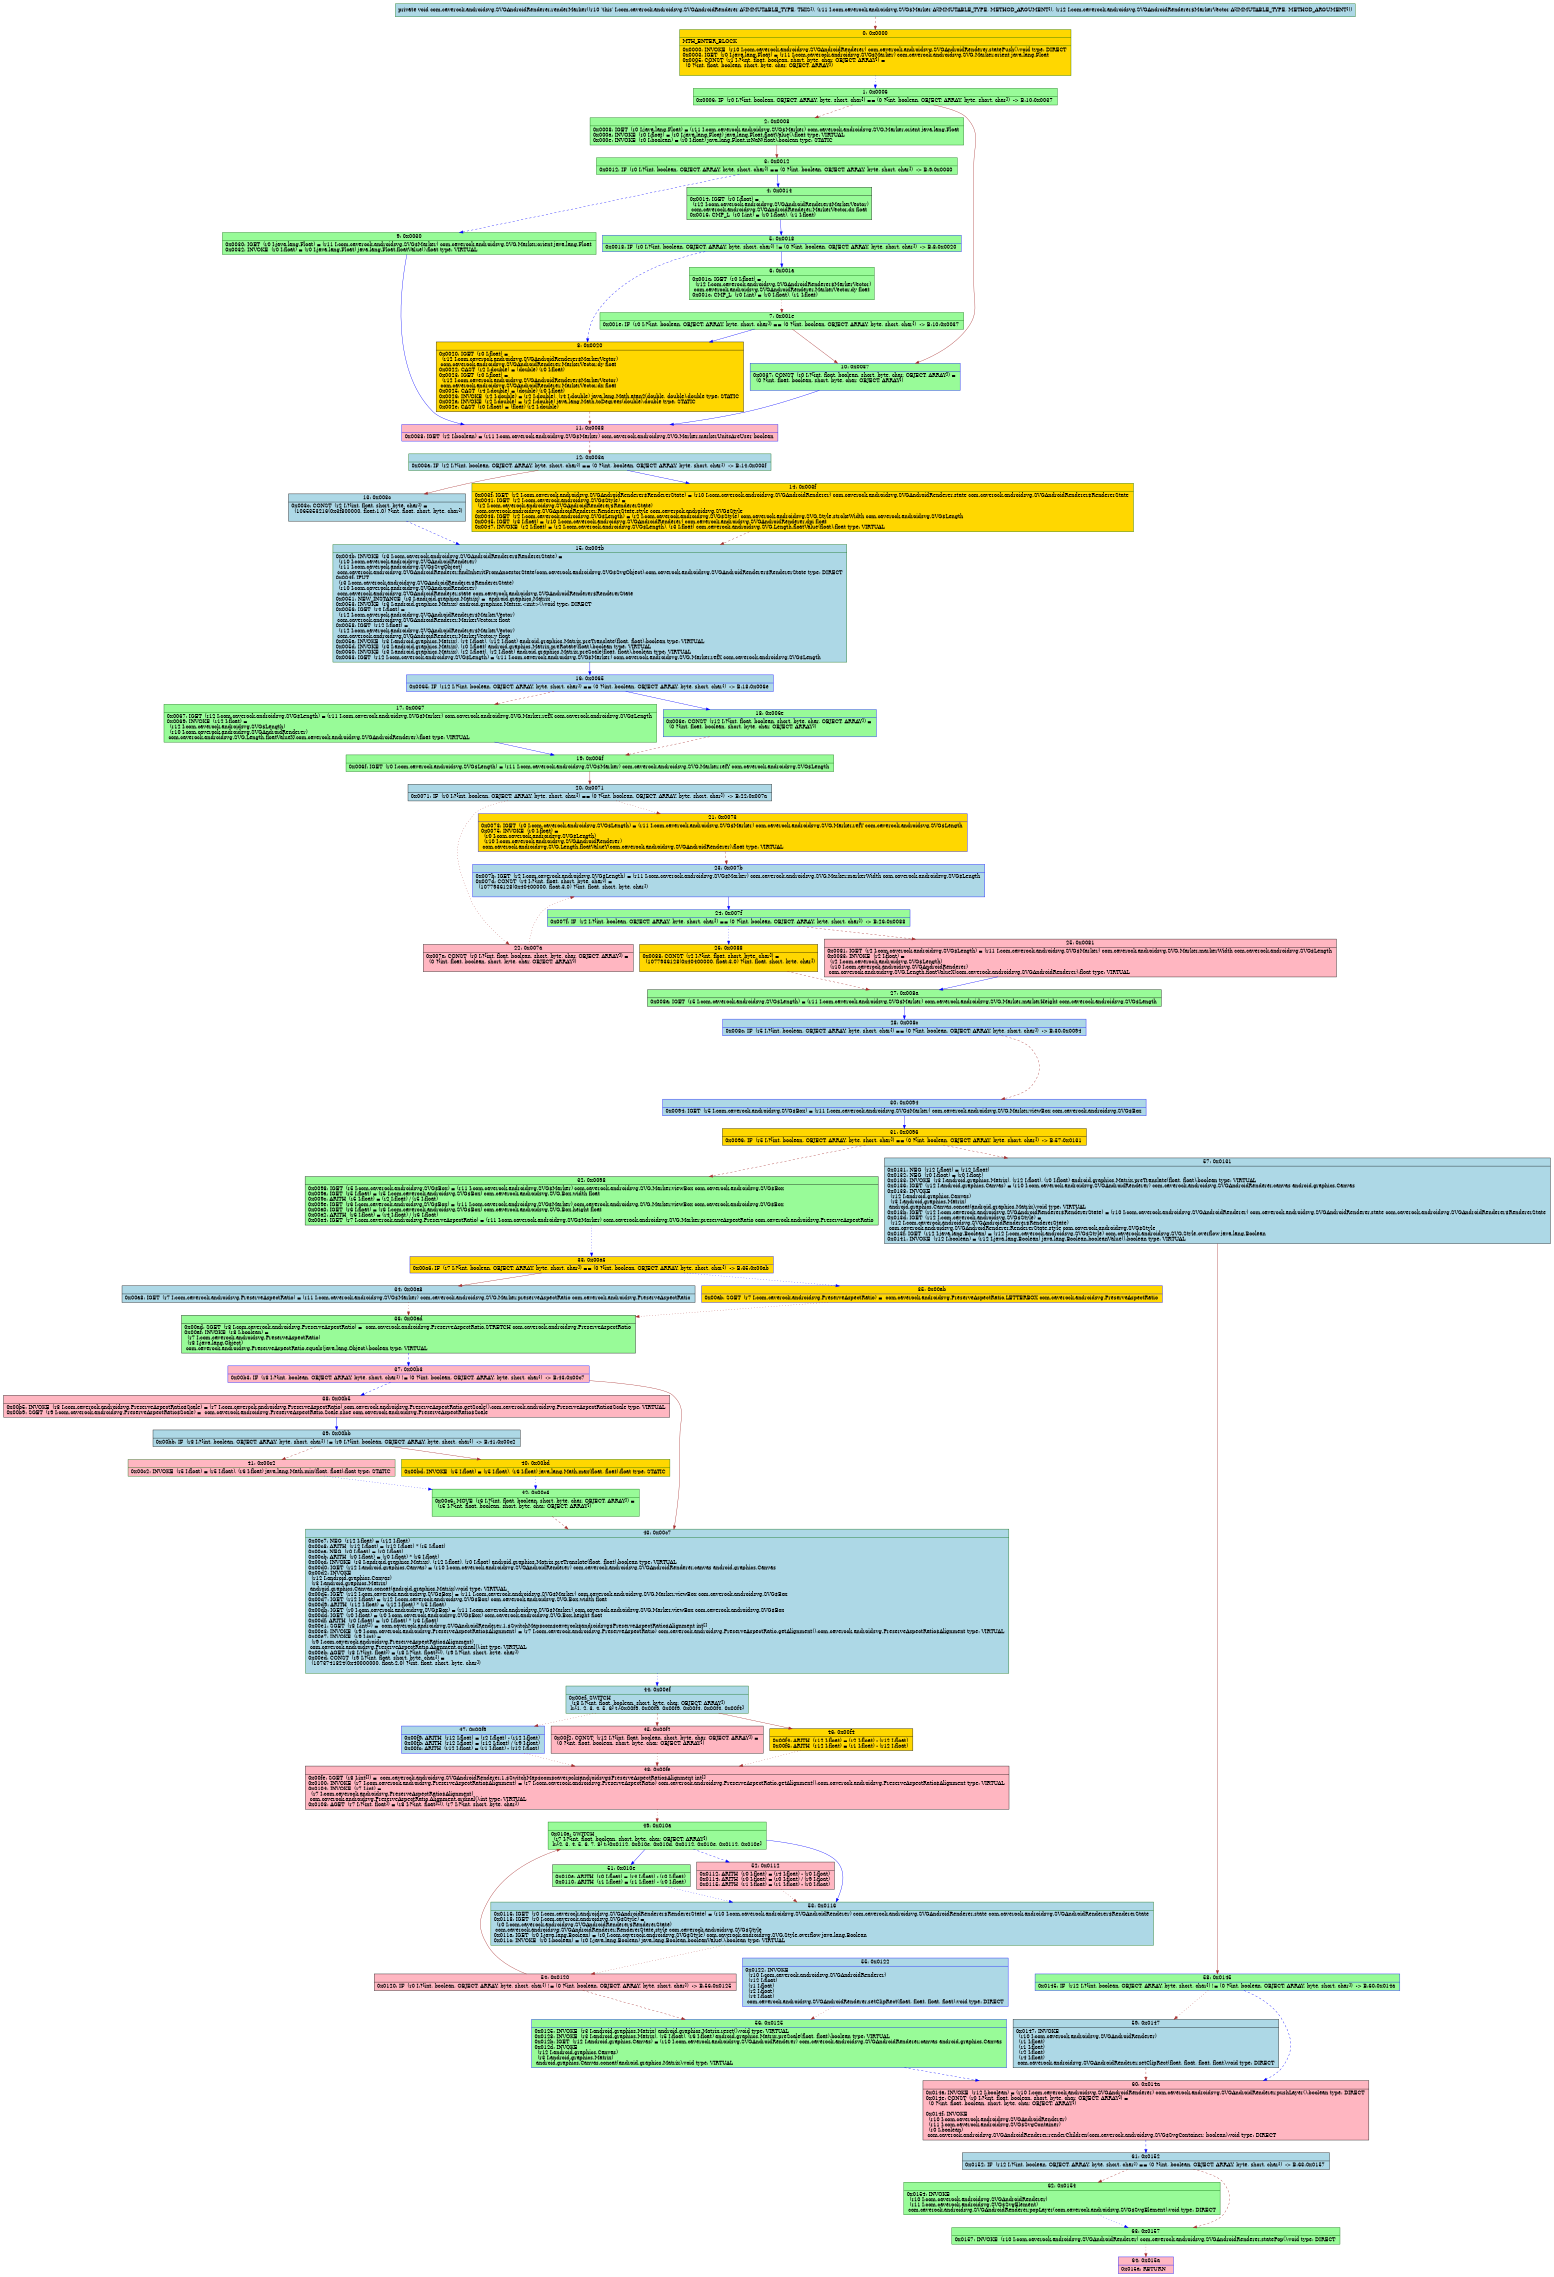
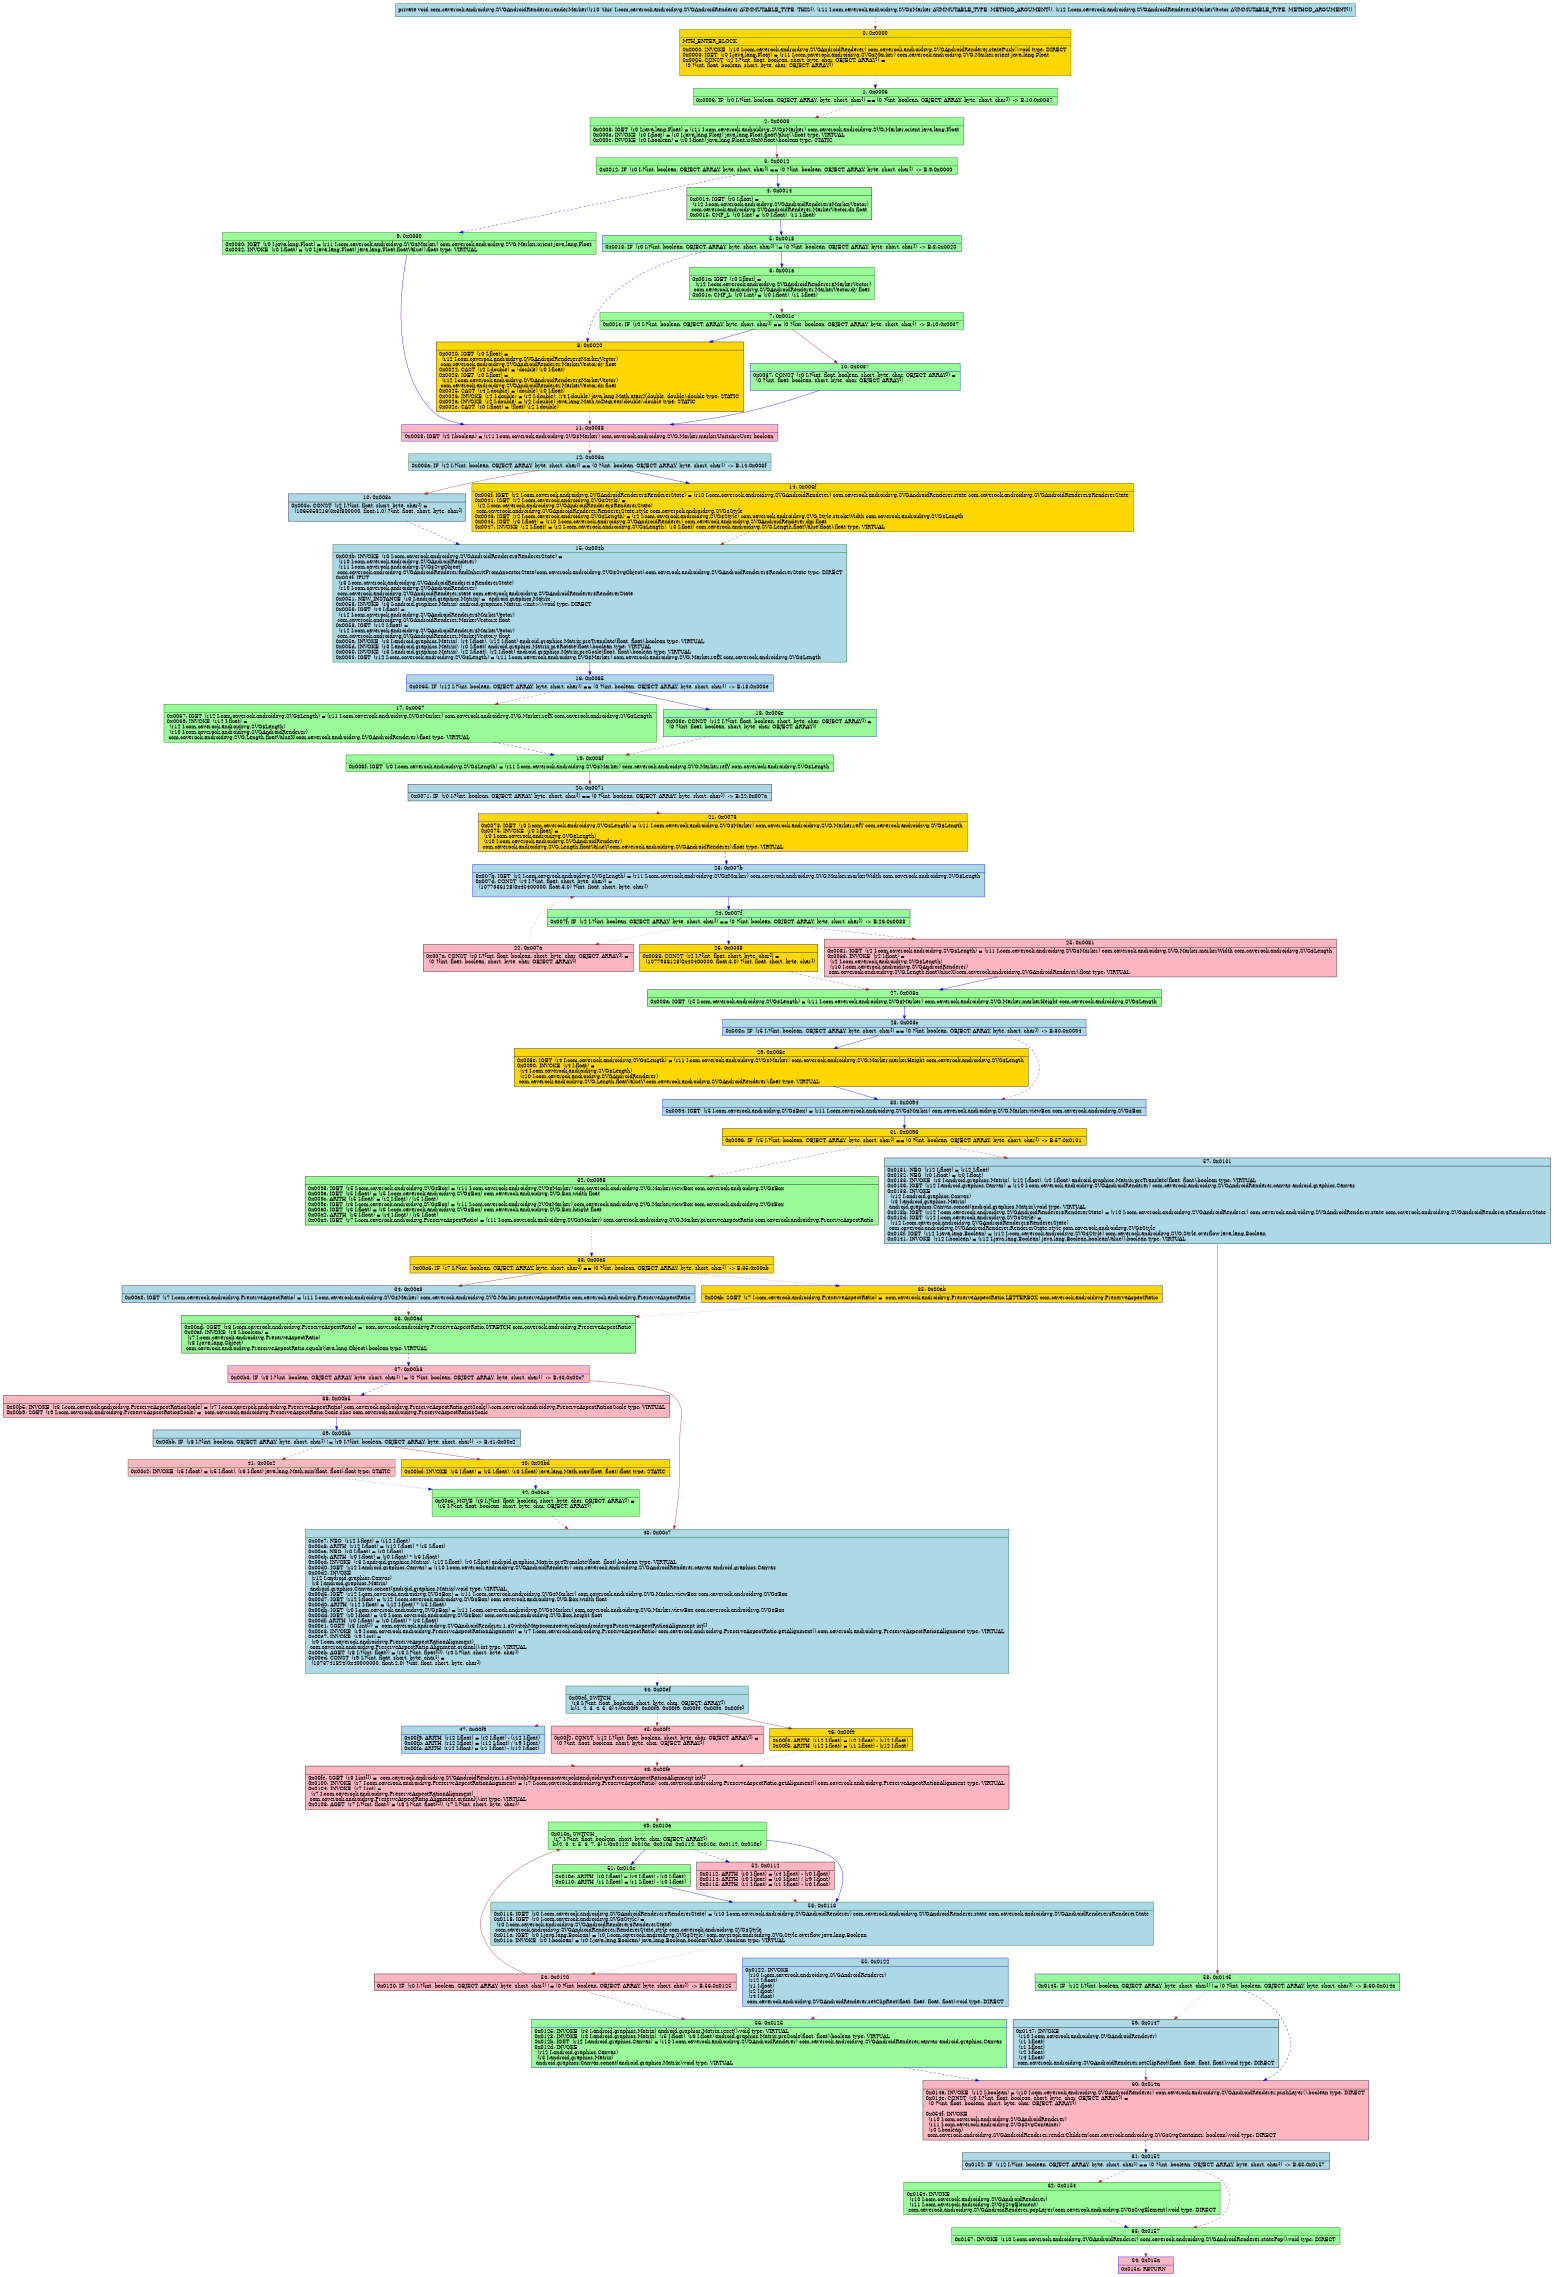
edge "1: 0x0006" -> "10: 0x0037": removed
edge "17: 0x0067" -> "19: 0x006f": style solid -> dashed
edge "21: 0x0073" -> "23: 0x007b": color brown -> blue
edge "20: 0x0071" -> "22: 0x007a": now "24: 0x007f" -> "22: 0x007a"
node "29: 0x008e": added
node "40: 0x00bd": color darkgreen -> blue
edge "51: 0x010e" -> "53: 0x0116": style dotted -> solid
edge "59: 0x0147" -> "60: 0x014a": style dashed -> solid
node "60: 0x014a": text "0x014f: INVOKE" -> "0x054f: INVOKE"
